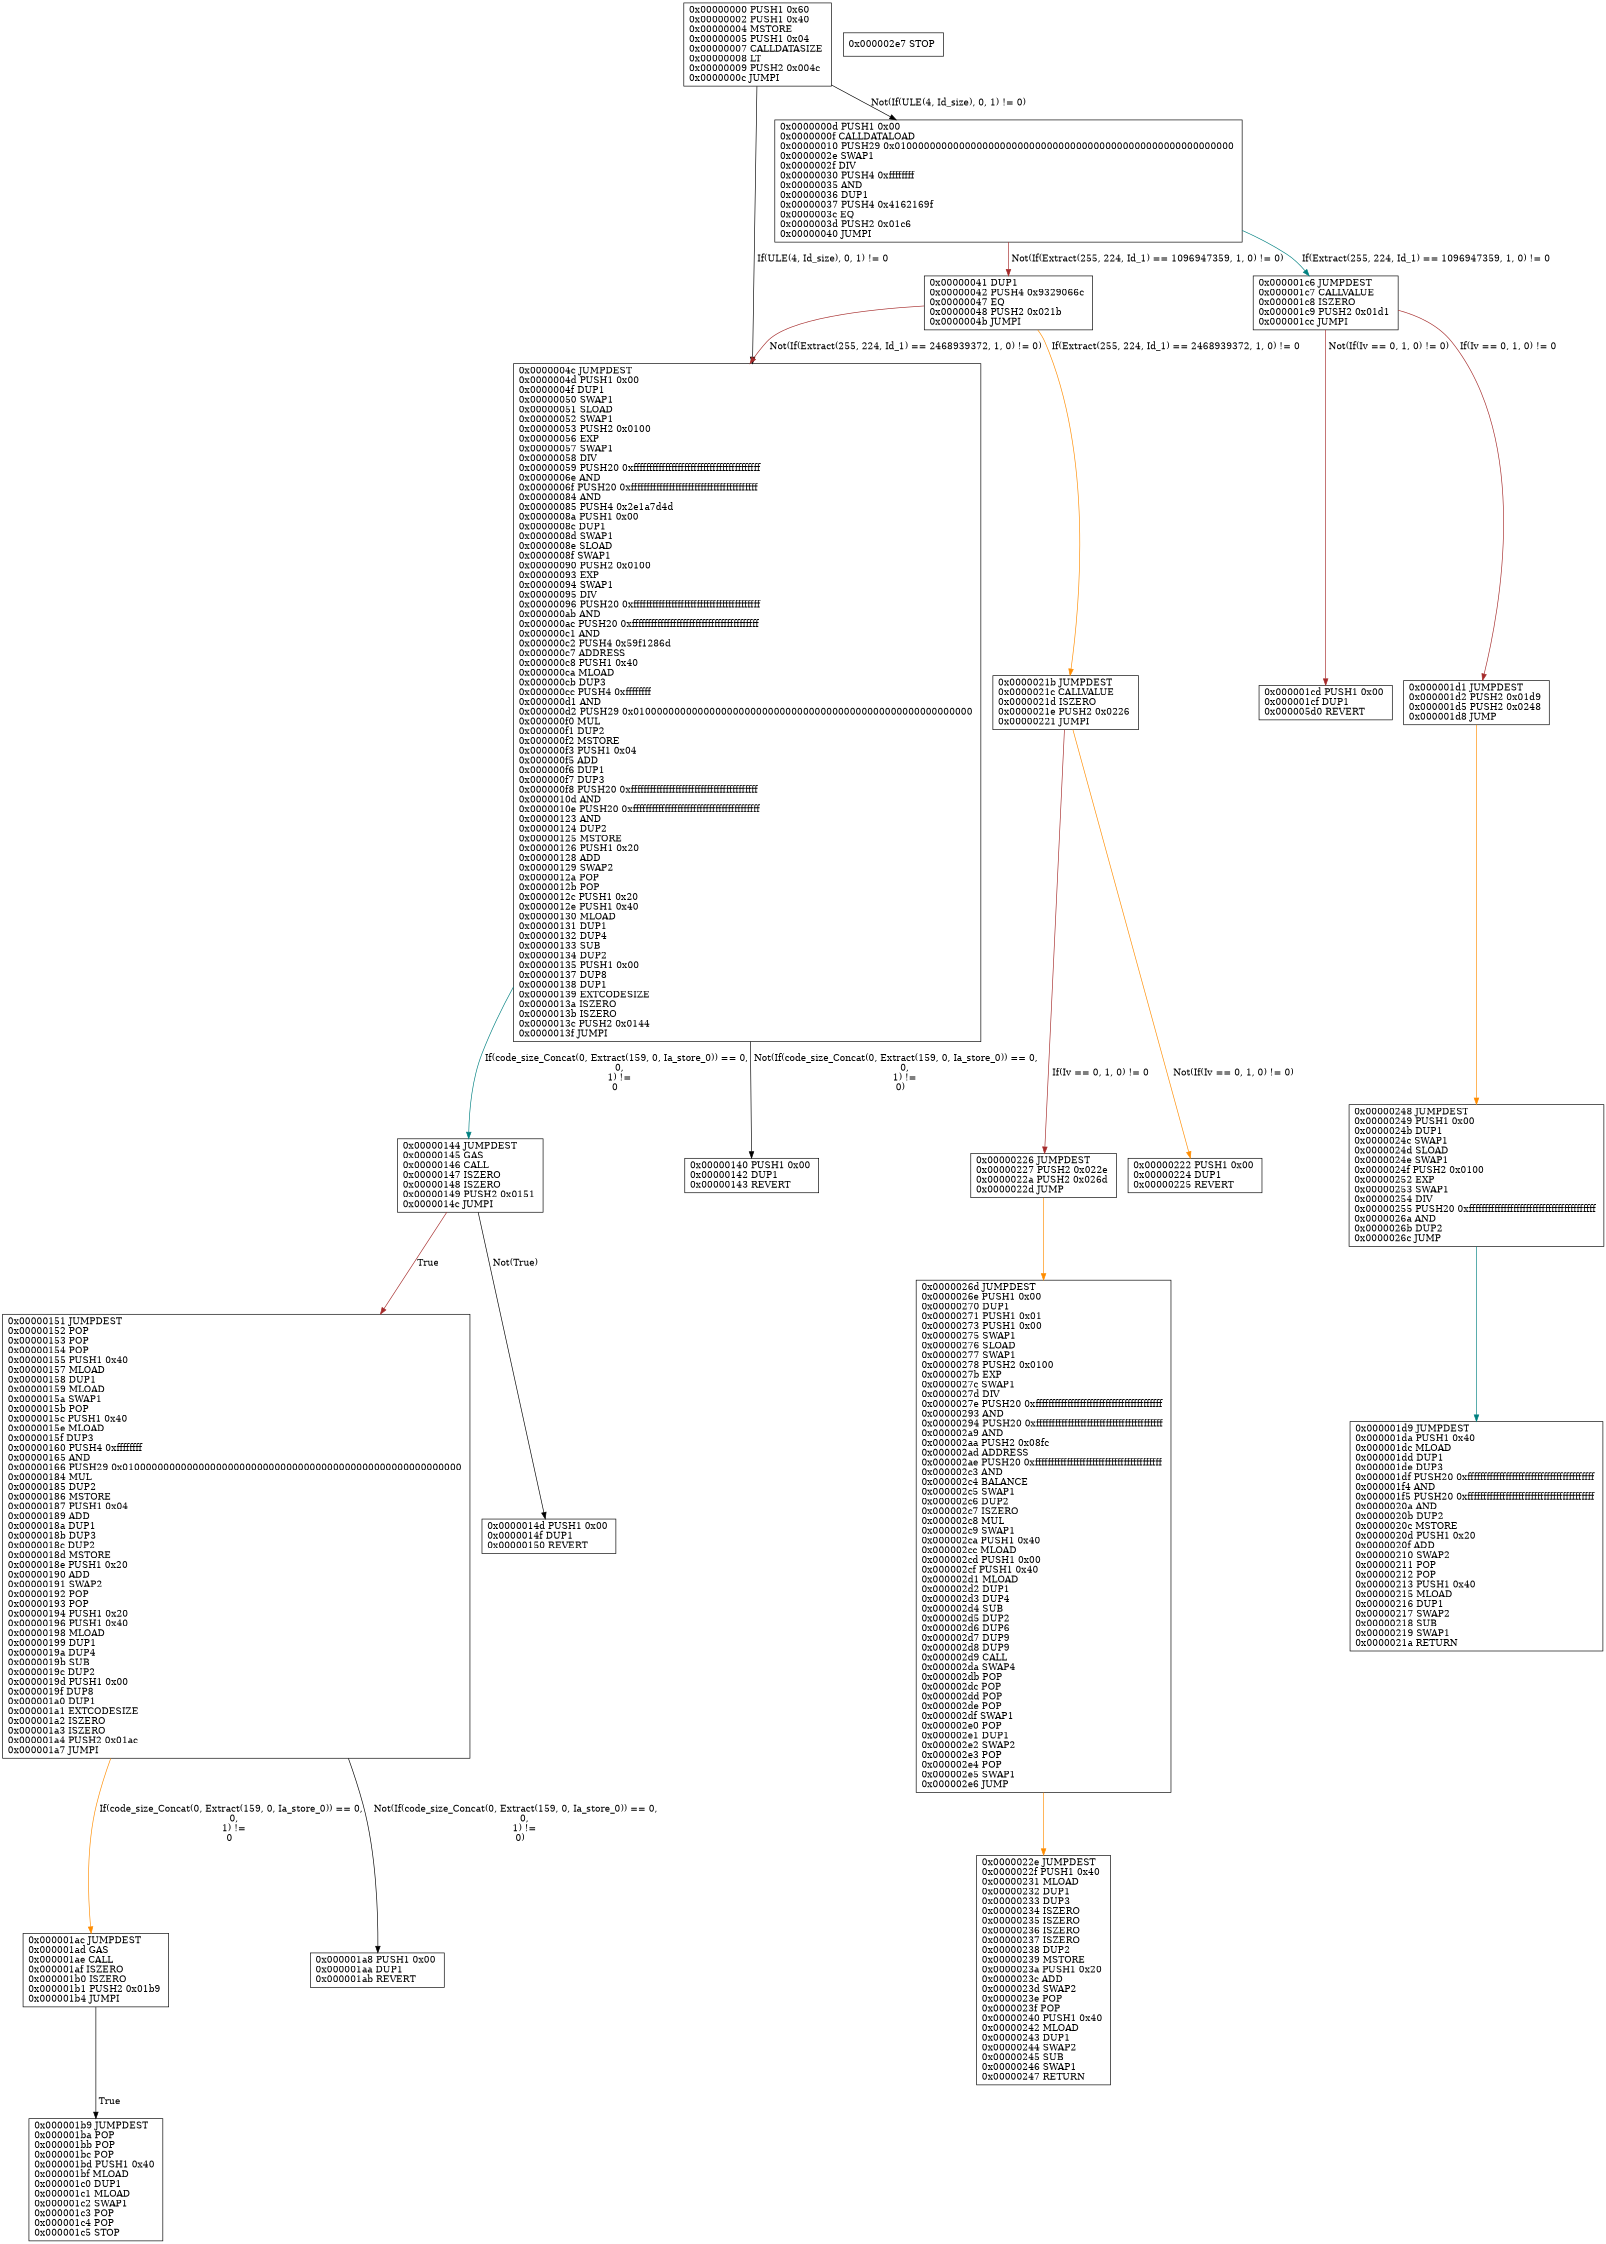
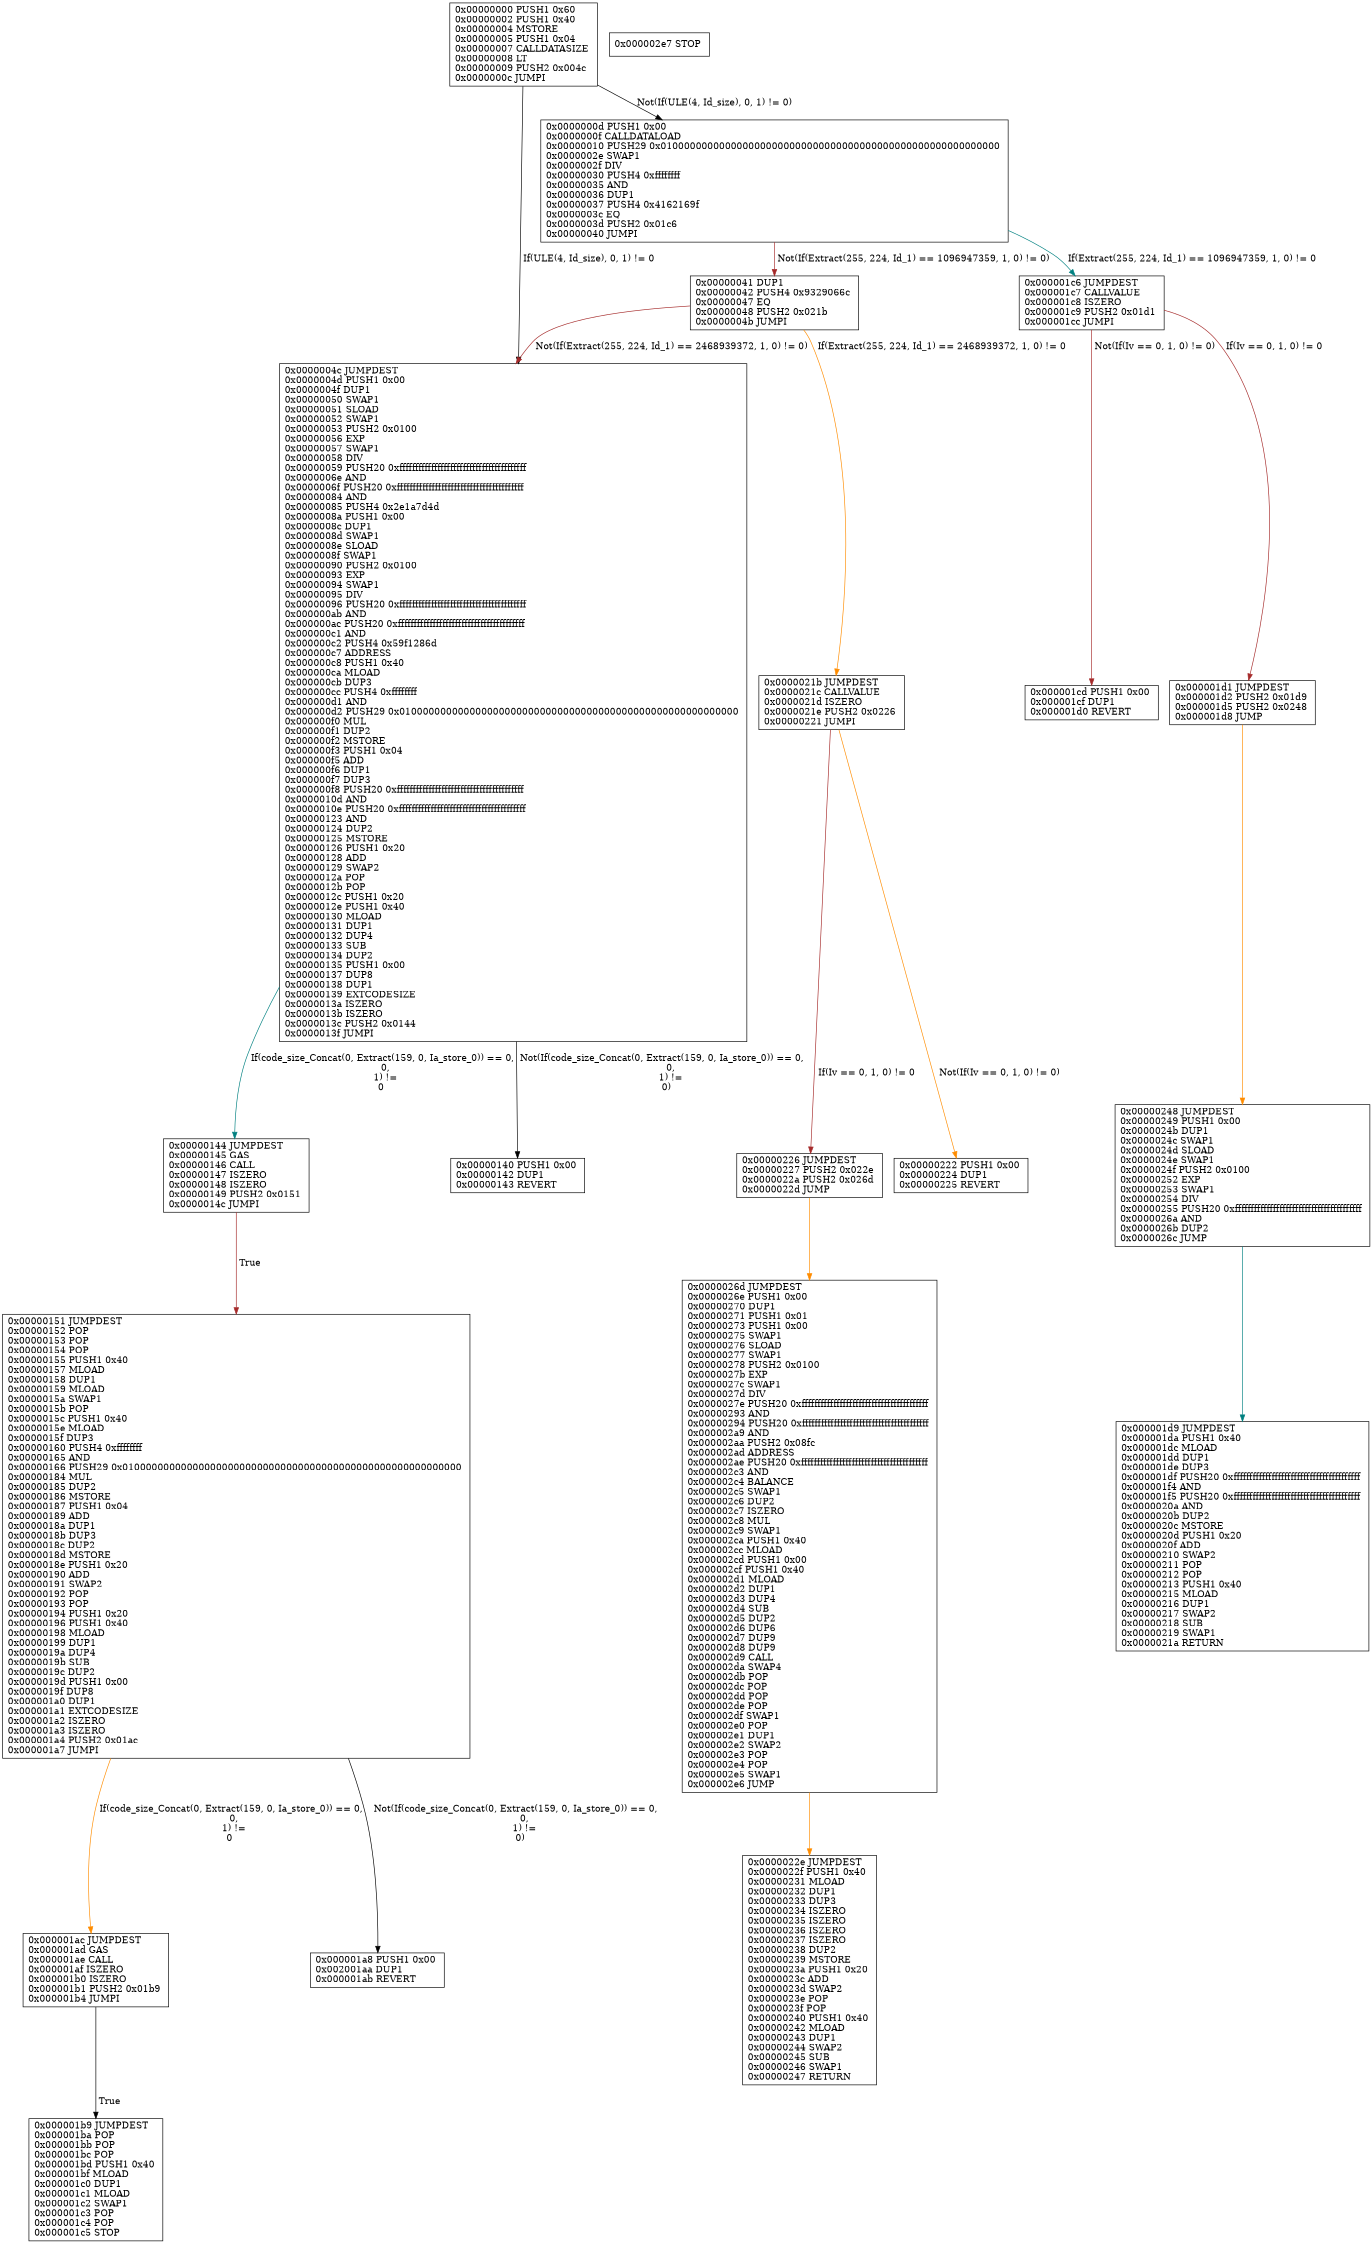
node "0x000001cd PUSH1 0x00 0x000001cf DUP1 0x000005d0 REVERT": label "0x000001cd PUSH1 0x00 0x000001cf DUP1 0x000005d0 REVERT" -> "0x000001cd PUSH1 0x00 0x000001cf DUP1 0x000001d0 REVERT"
node "0x0000014d PUSH1 0x00 0x0000014f DUP1 0x00000150 REVERT": removed
node "0x000001a8 PUSH1 0x00 0x000001aa DUP1 0x000001ab REVERT": label "0x000001a8 PUSH1 0x00 0x000001aa DUP1 0x000001ab REVERT" -> "0x000001a8 PUSH1 0x00 0x002001aa DUP1 0x000001ab REVERT"
